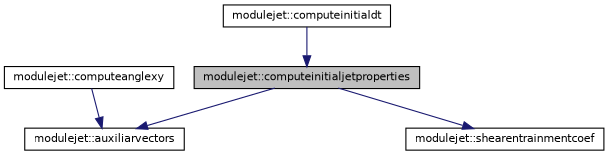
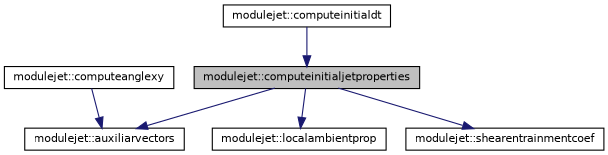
node "modulejet::localambientprop": added
